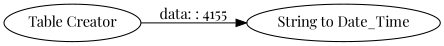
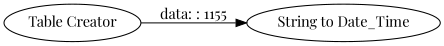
edge "Table Creator" -> "String to Date_Time": label "data: : 4155" -> "data: : 1155"
